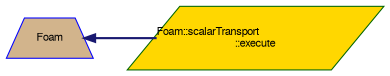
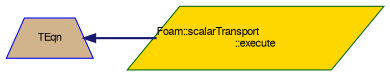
node "Foam": label "Foam" -> "TEqn"
